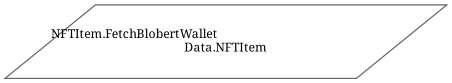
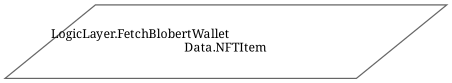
node "NFTItem.FetchBlobertWallet Data.NFTItem": label "NFTItem.FetchBlobertWallet Data.NFTItem" -> "LogicLayer.FetchBlobertWallet Data.NFTItem"
